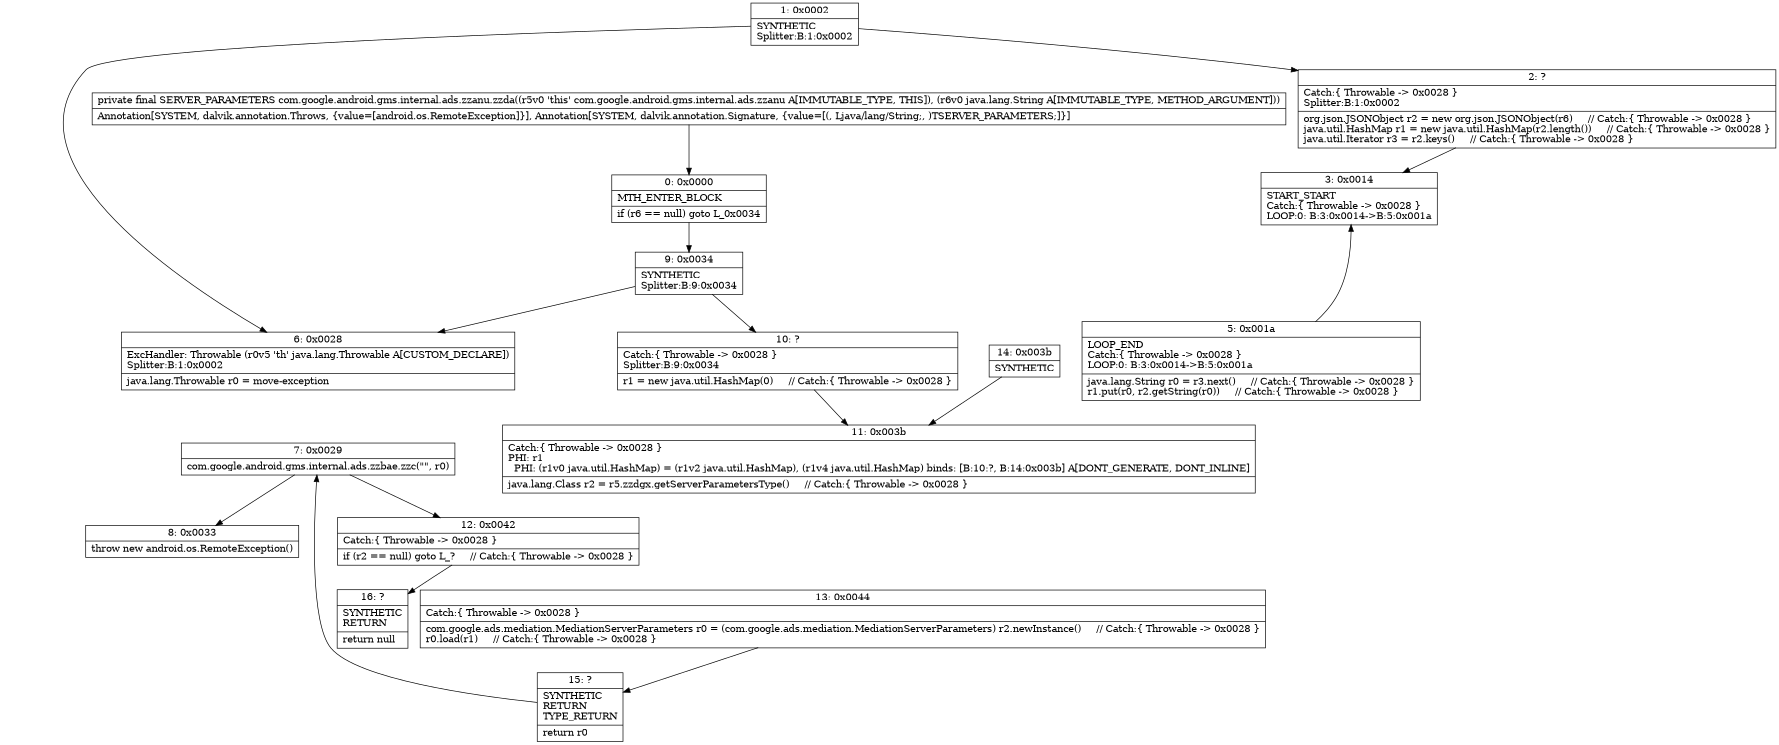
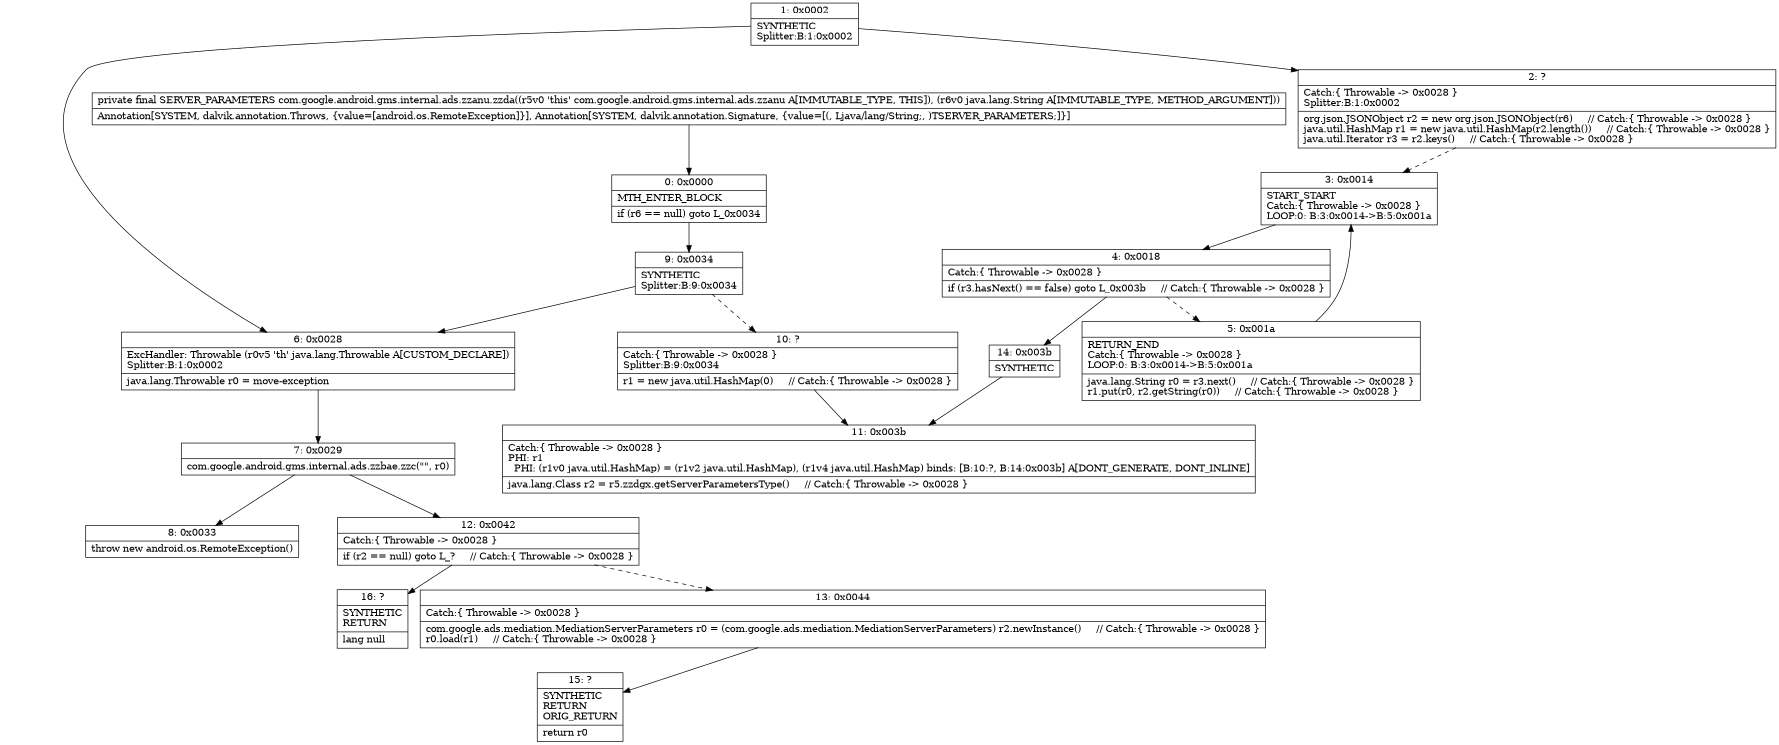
edge "2: ?" -> "3: 0x0014": style solid -> dashed
node "4: 0x0018": added
edge "9: 0x0034" -> "10: ?": style solid -> dashed
node "5: 0x001a": text "LOOP_END" -> "RETURN_END"
edge "12: 0x0042" -> "13: 0x0044": added
node "16: ?": text "return null" -> "lang null"
edge "15: ?" -> "7: 0x0029": now "6: 0x0028" -> "7: 0x0029"
node "15: ?": text "TYPE_RETURN" -> "ORIG_RETURN"
